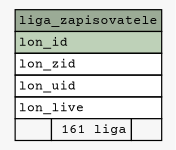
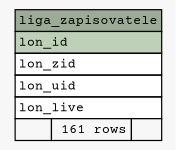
node "liga_zapisovatele": text "161 liga" -> "161 rows"
